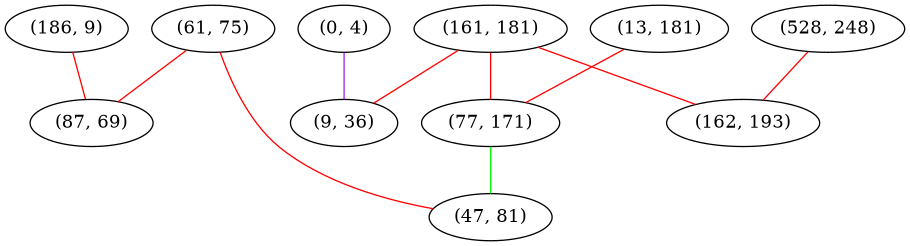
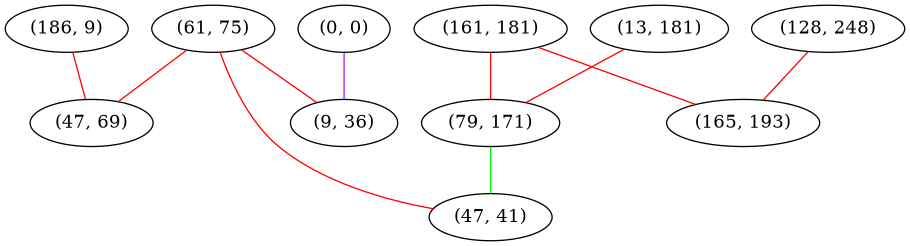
node "(0, 4)": label "(0, 4)" -> "(0, 0)"
node "(528, 248)": label "(528, 248)" -> "(128, 248)"
edge "(161, 181)" -- "(9, 36)": now "(61, 75)" -- "(9, 36)"
node "(87, 69)": label "(87, 69)" -> "(47, 69)"
node "(77, 171)": label "(77, 171)" -> "(79, 171)"
node "(162, 193)": label "(162, 193)" -> "(165, 193)"
node "(47, 81)": label "(47, 81)" -> "(47, 41)"
